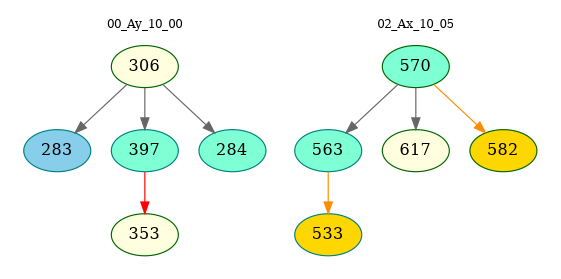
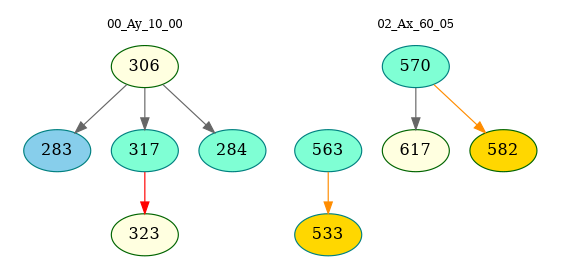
cluster "02_Ax_10_05": label "02_Ax_10_05" -> "02_Ax_60_05"
node "570": color darkgreen -> teal
edge "570" -> "563": removed
node "397": label "397" -> "317"
node "353": label "353" -> "323"
